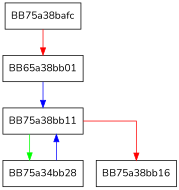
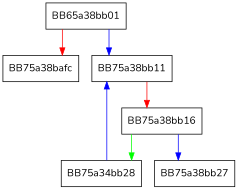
edge "BB75a38bafc" -> "BB65a38bb01": reversed
edge "BB75a38bb11" -> "BB75a34bb28": now "BB75a38bb16" -> "BB75a34bb28"
node "BB75a38bb27": added
